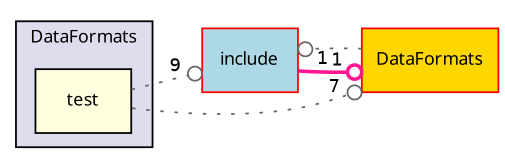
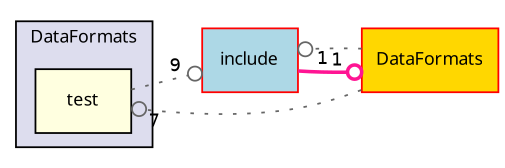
edge "test" -> "DataFormats": reversed
